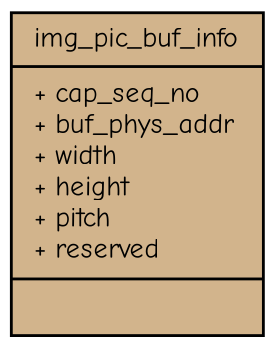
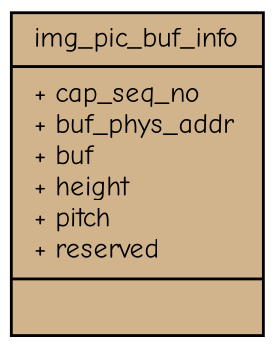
node "img_pic_buf_info": text "+ width" -> "+ buf"
